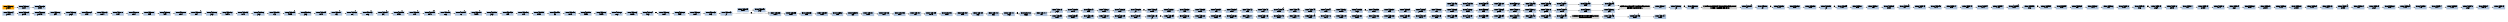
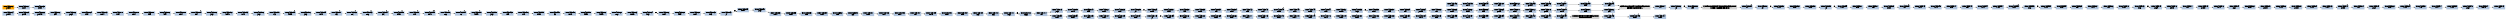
edge "0x004230d3 js" -> "0x004230e3 movl": now "0x004230d3 js" -> "0x004230d5 movl"
